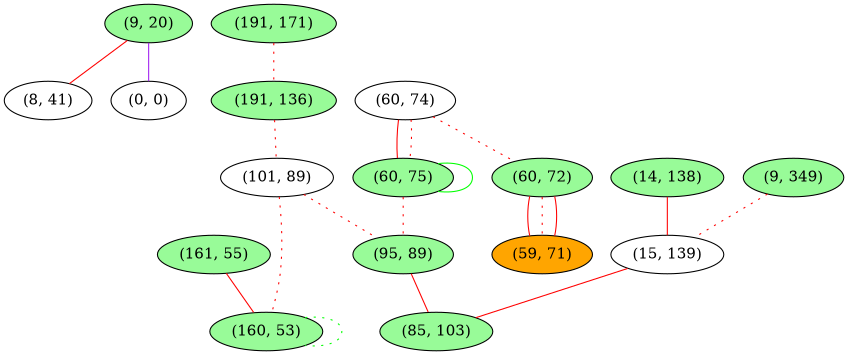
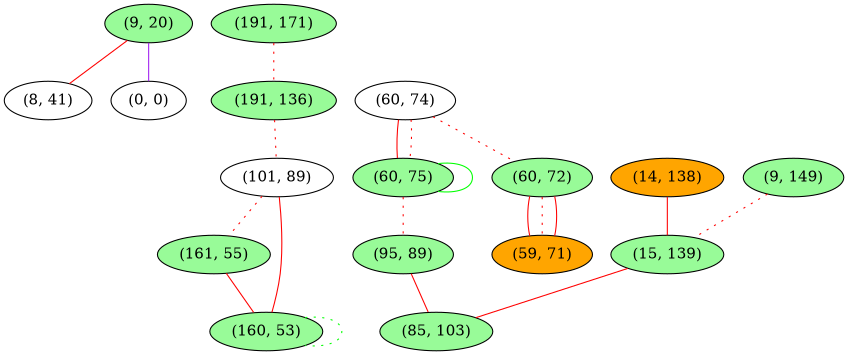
node "(14, 138)": fillcolor palegreen -> orange
node "(9, 349)": label "(9, 349)" -> "(9, 149)"
edge "(101, 89)" -- "(95, 89)": now "(101, 89)" -- "(161, 55)"
edge "(101, 89)" -- "(160, 53)": style dotted -> solid
node "(15, 139)": fillcolor white -> palegreen
